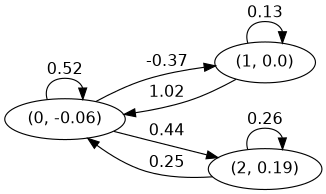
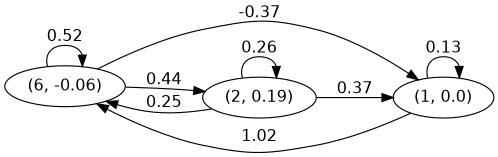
edge "(2, 0.19)" -> "(1, 0.0)": added, label "0.37"
node "(0, -0.06)": label "(0, -0.06)" -> "(6, -0.06)"
